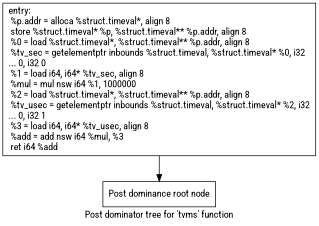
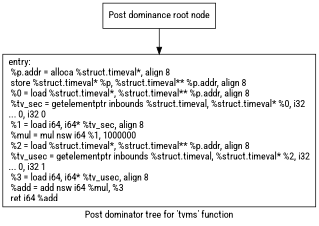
edge "entry:" -> "Post dominance root node": reversed
